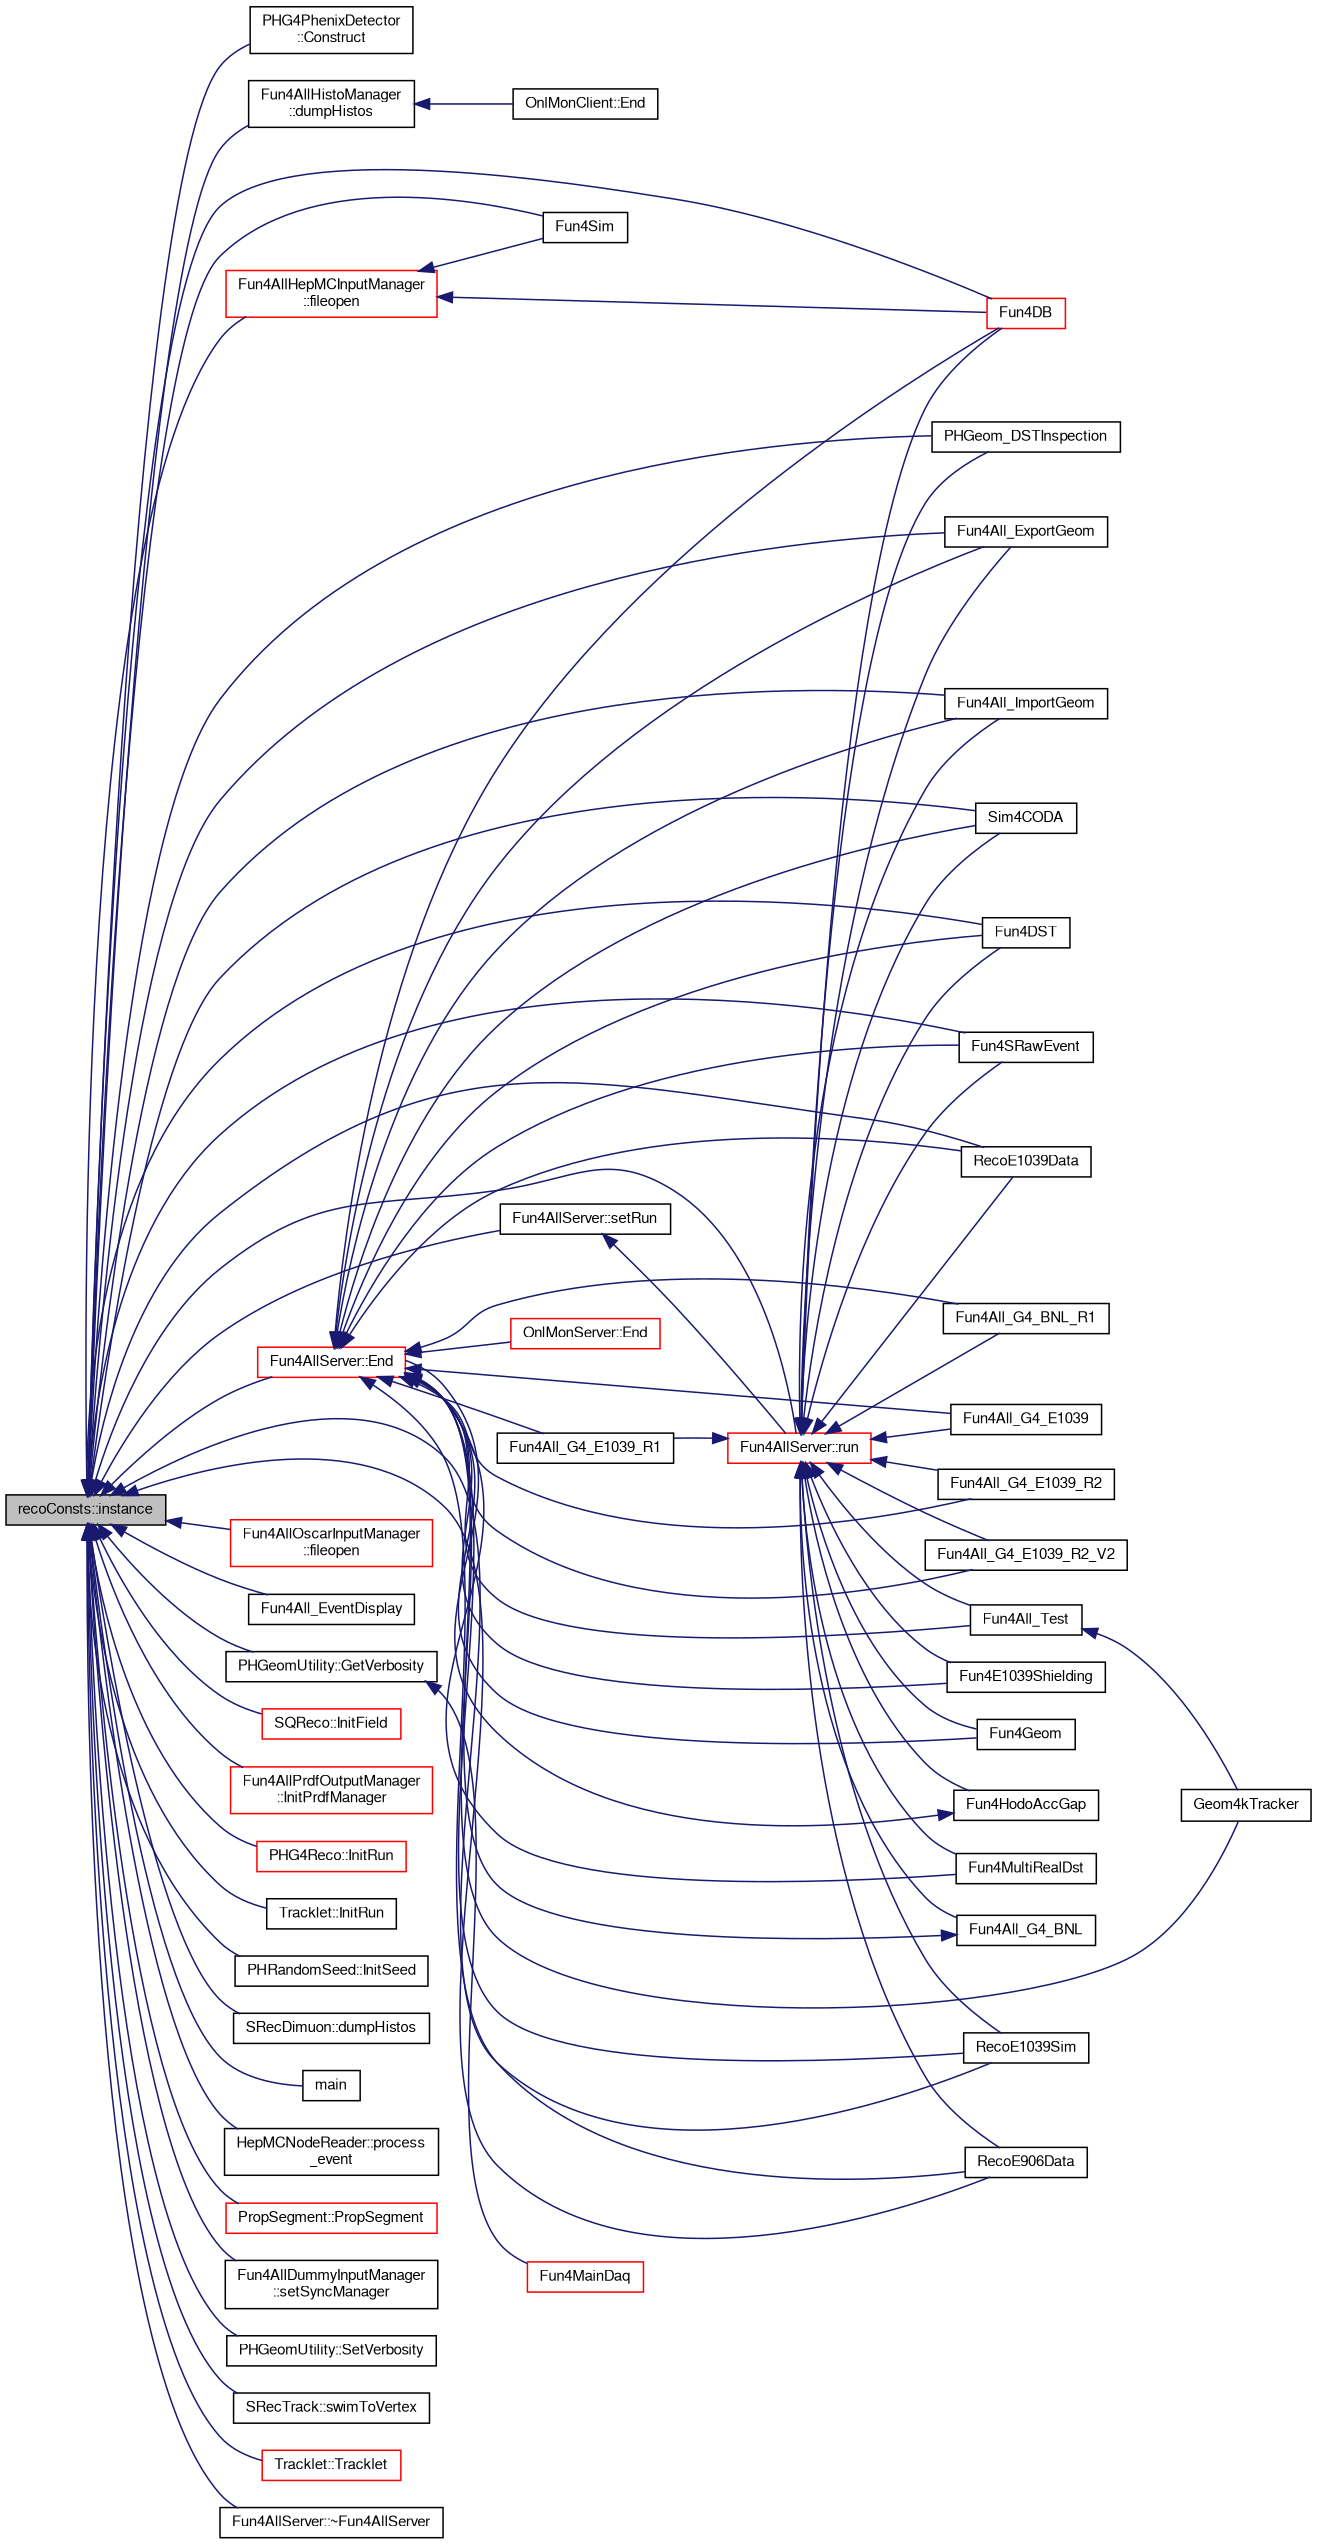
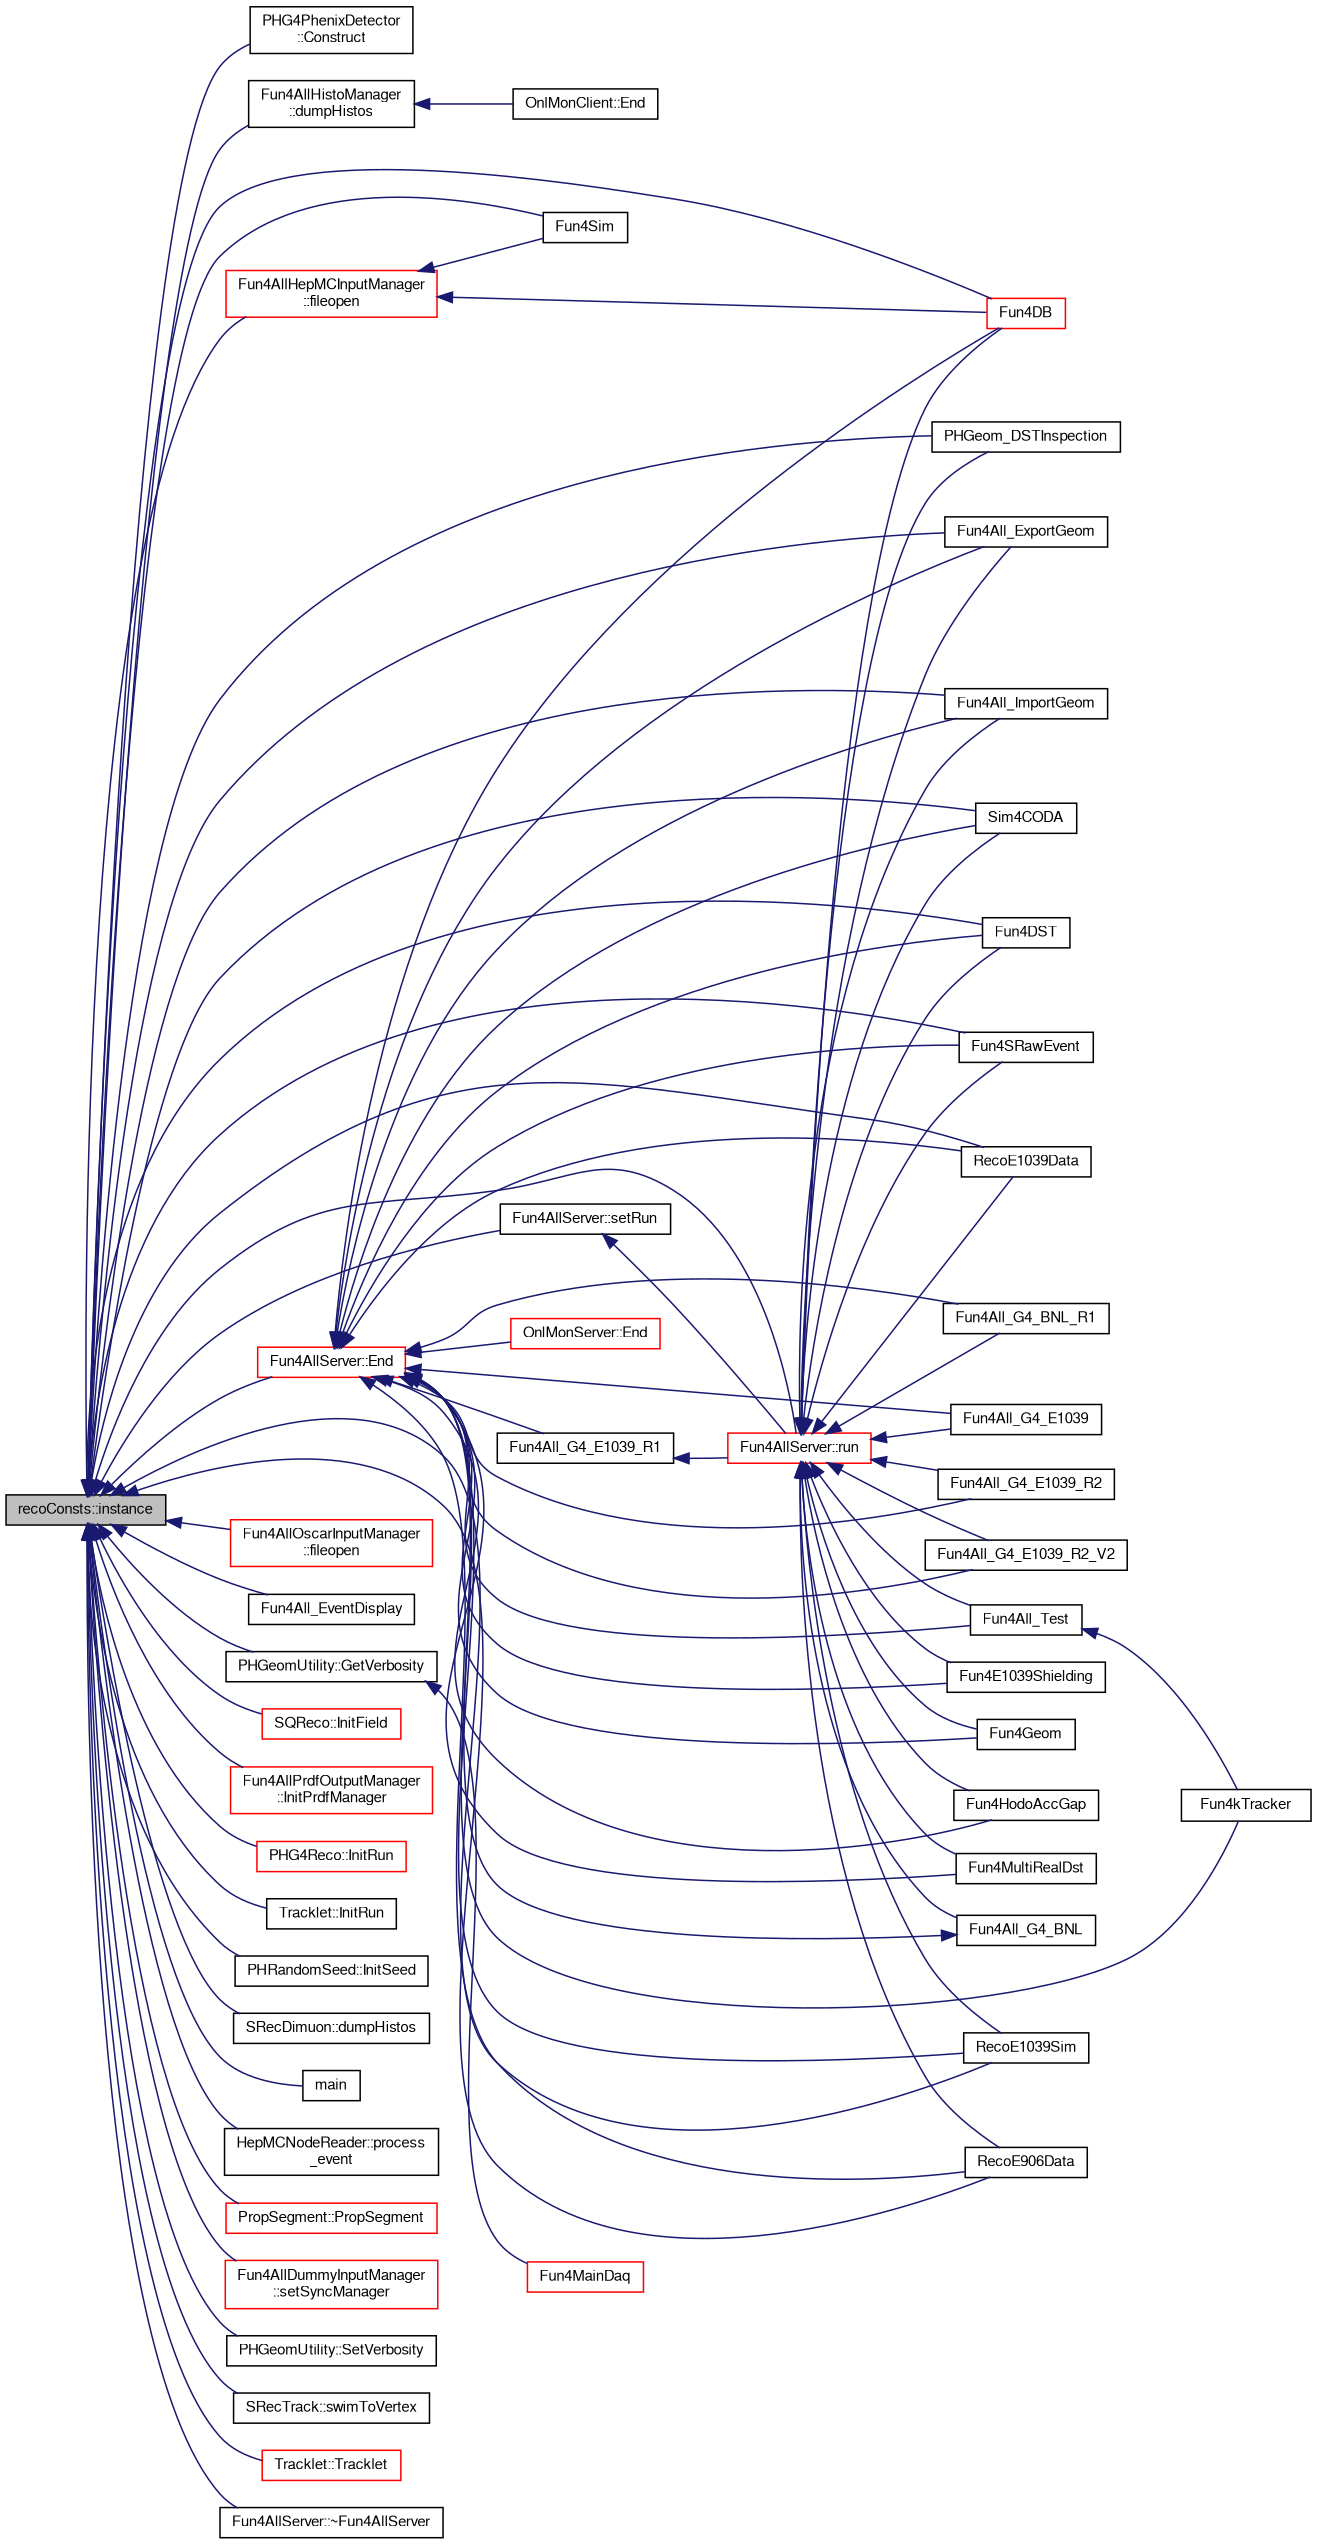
edge "Fun4All_G4_E1039_R1" -> "Fun4AllServer::run": reversed
edge "Fun4AllServer::End" -> "Fun4HodoAccGap": reversed
node "Geom4kTracker": label "Geom4kTracker" -> "Fun4kTracker"
node "Fun4AllDummyInputManager ::setSyncManager": color black -> red
